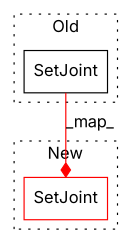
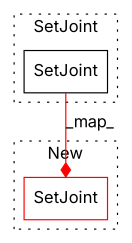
cluster "Old": label "Old" -> "SetJoint"
